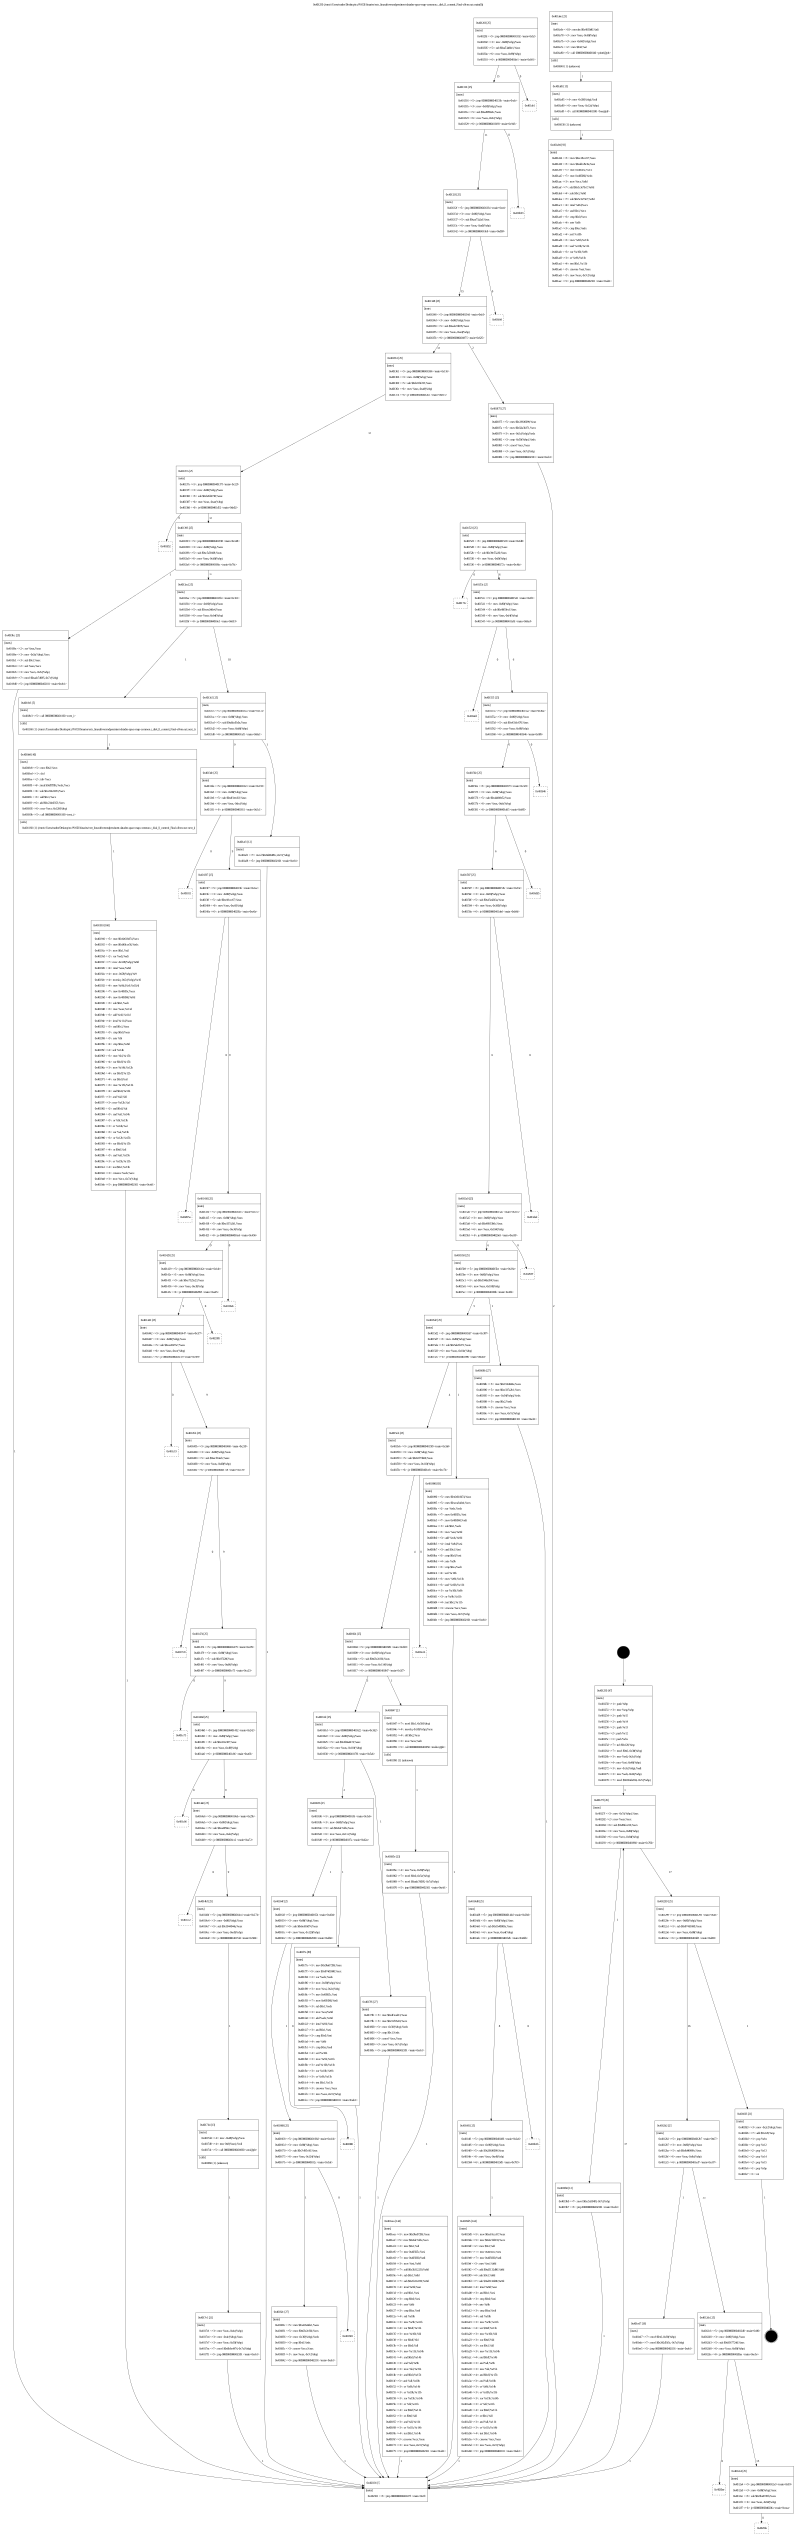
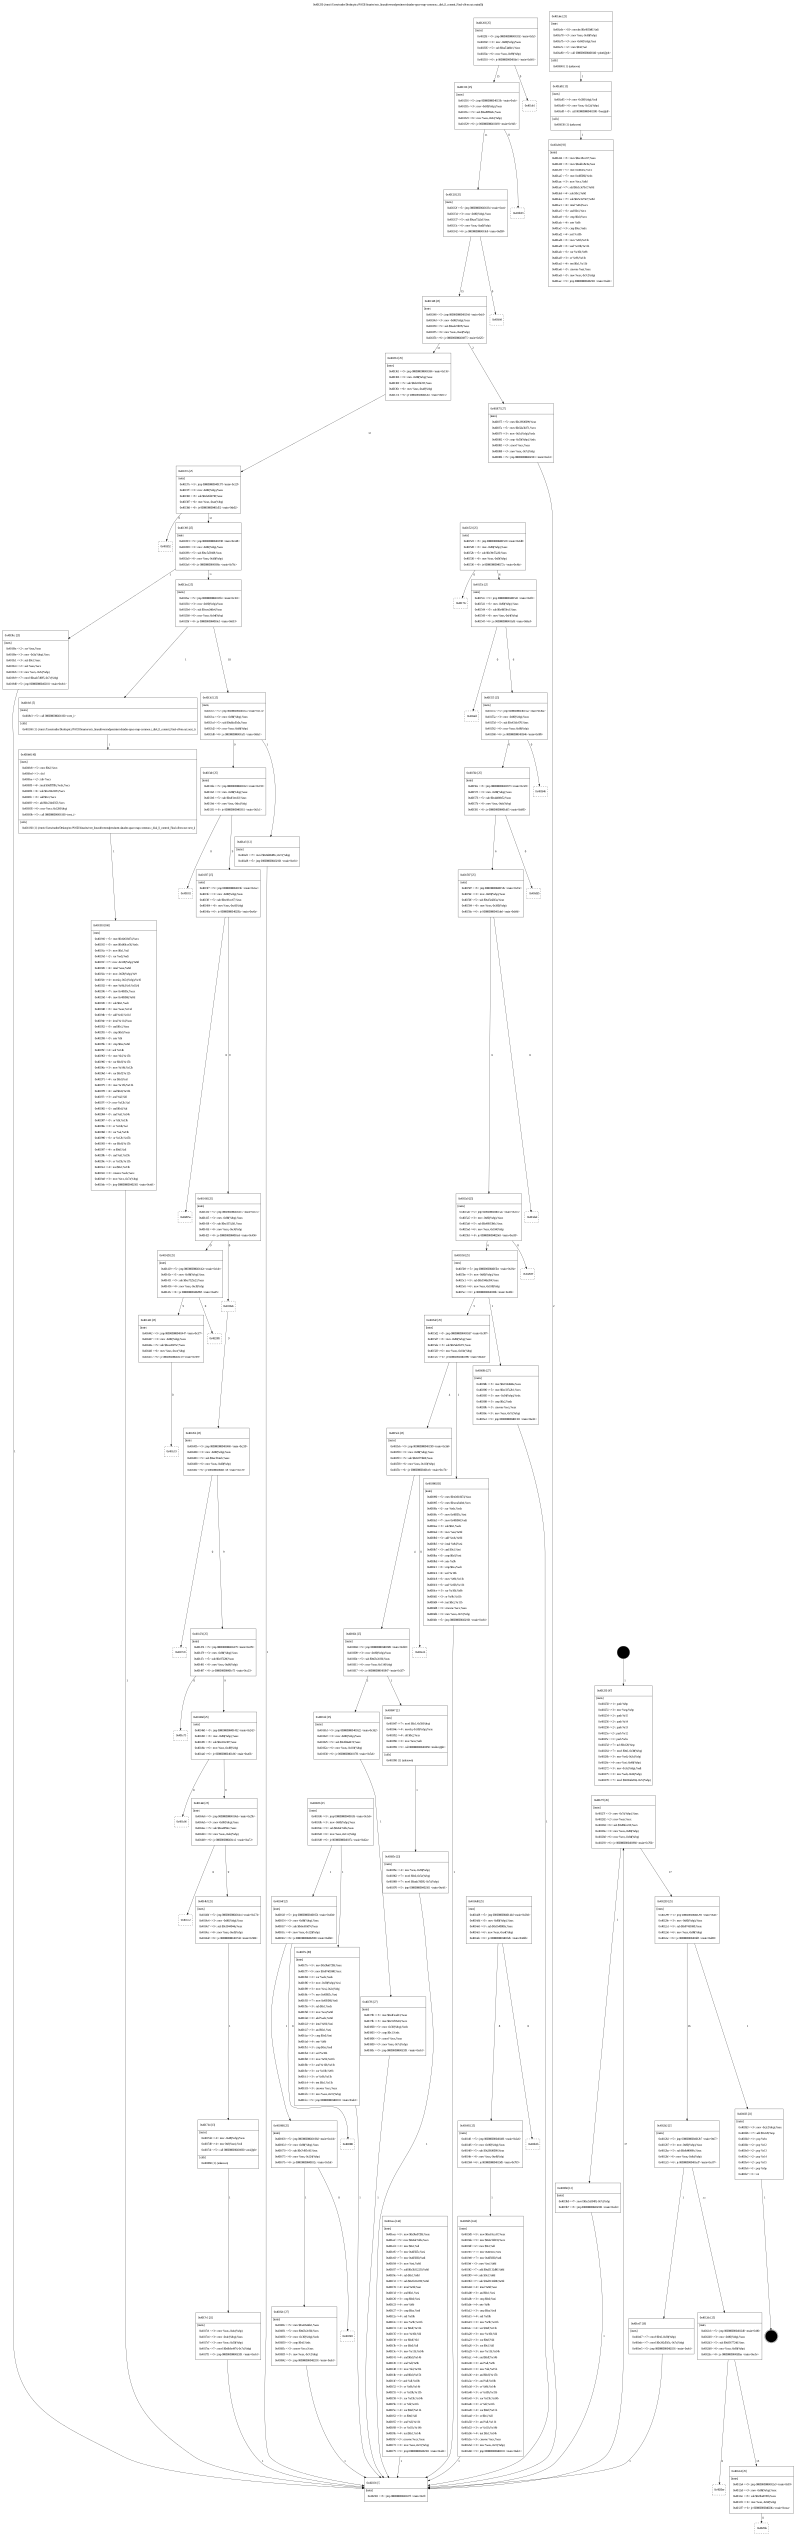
edge "0x401442 [25]" -> "0x40145b [25]": now "0x4016a6" -> "0x40145b [25]"
edge "0x40161d [25]" -> "0x401636 [25]": removed, label "2"
edge "0x401250 [47]" -> "0x40127f [26]": removed, label "1"
